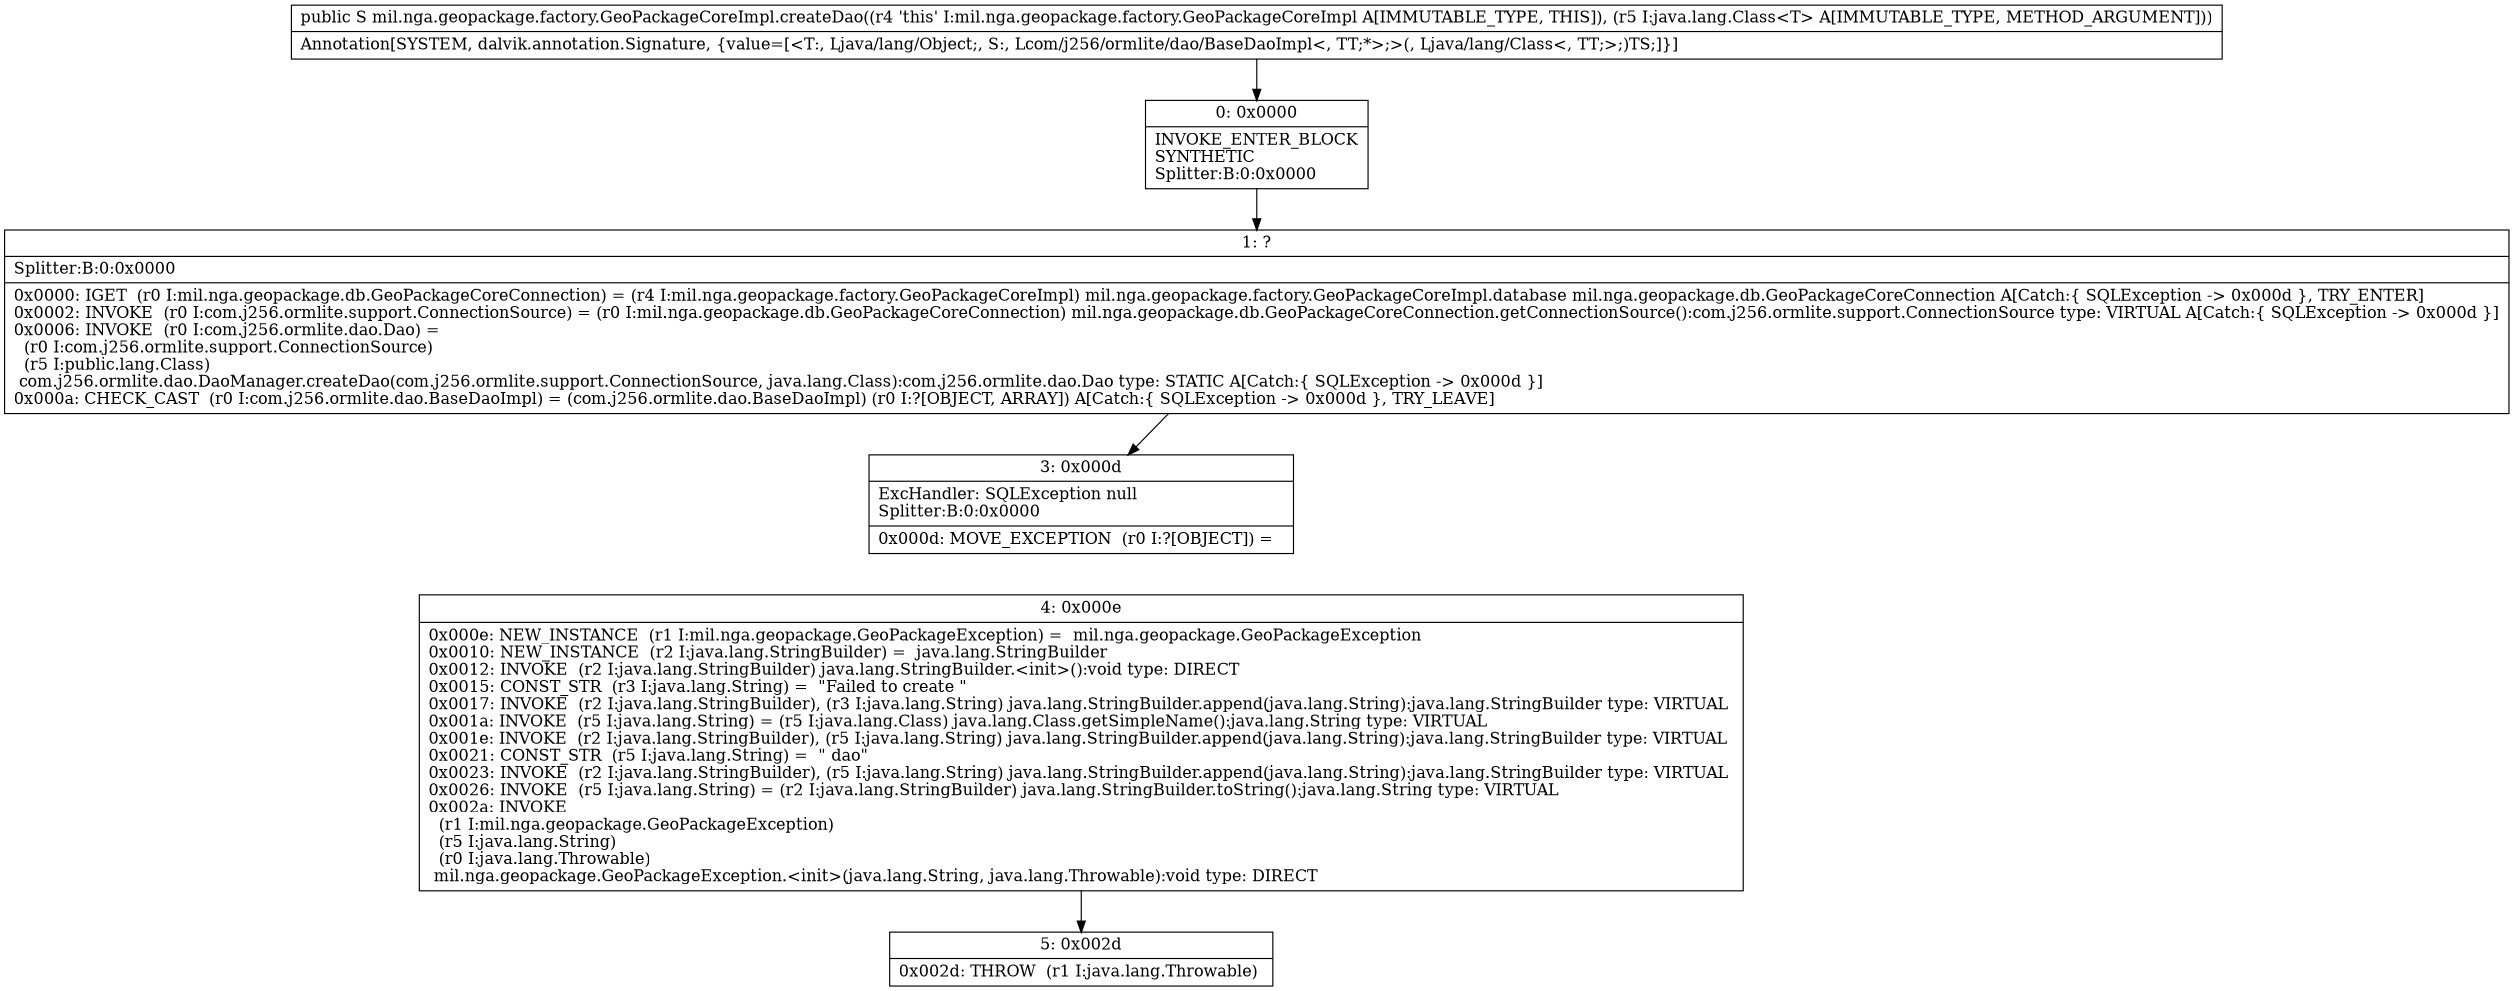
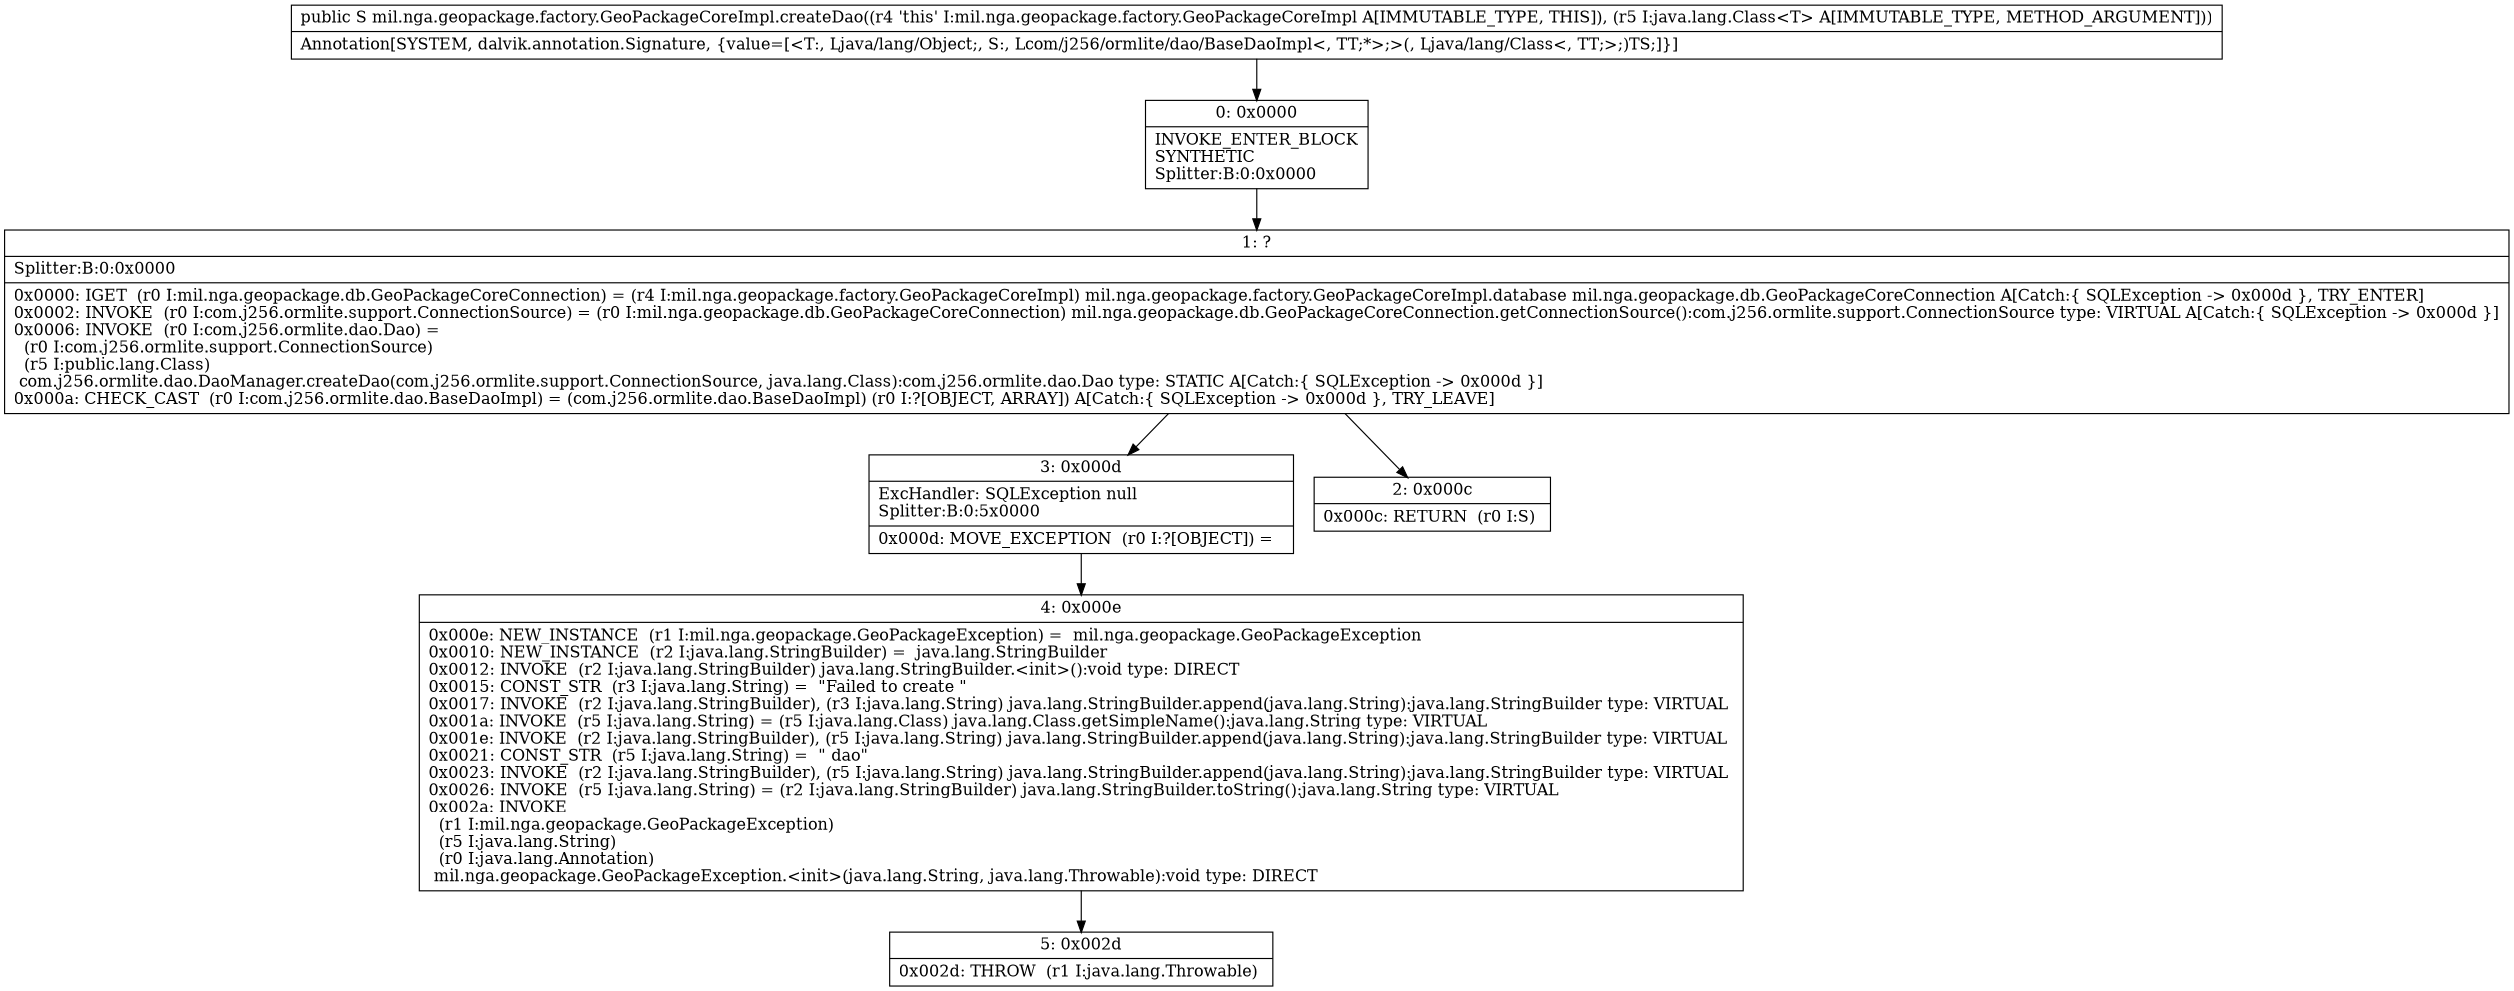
node "2: 0x000c": added
node "3: 0x000d": text "Splitter:B:0:0x0000" -> "Splitter:B:0:5x0000"
edge "3: 0x000d" -> "4: 0x000e": added
node "4: 0x000e": text "(r0 I:java.lang.Throwable)" -> "(r0 I:java.lang.Annotation)"
